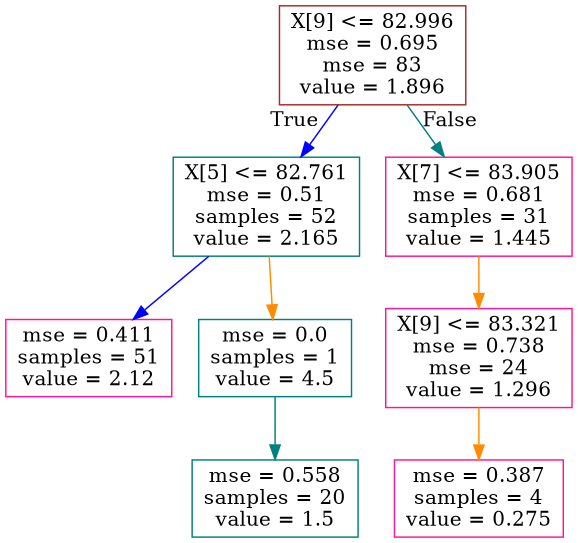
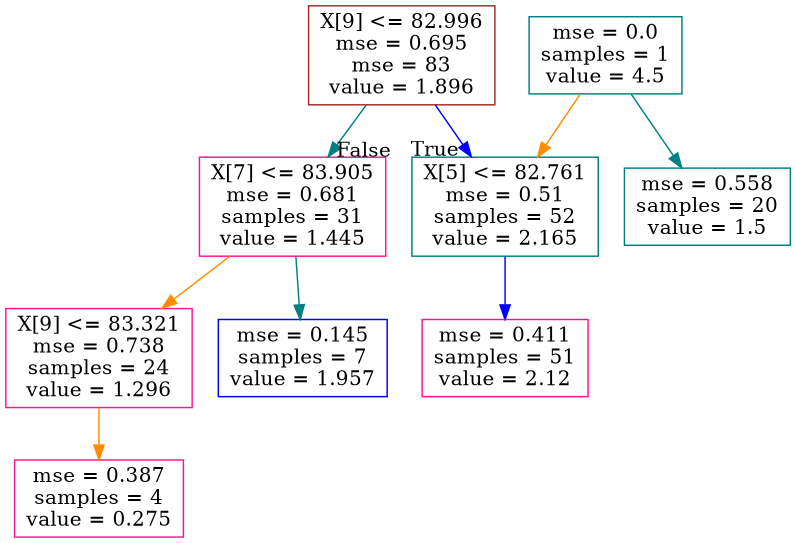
edge "X[5] <= 82.761 mse = 0.51 samples = 52 value = 2.165" -> "mse = 0.0 samples = 1 value = 4.5": reversed
node "mse = 0.145 samples = 7 value = 1.957": added
node "X[9] <= 83.321 mse = 0.738 mse = 24 value = 1.296": label "X[9] <= 83.321 mse = 0.738 mse = 24 value = 1.296" -> "X[9] <= 83.321 mse = 0.738 samples = 24 value = 1.296"
